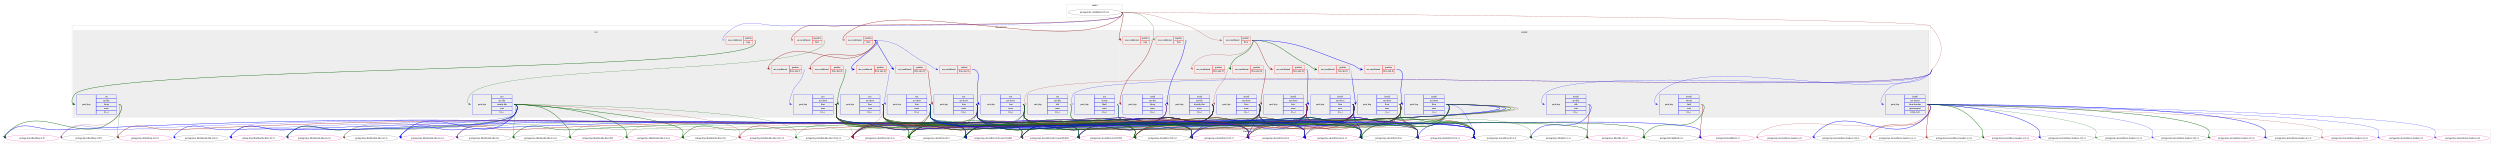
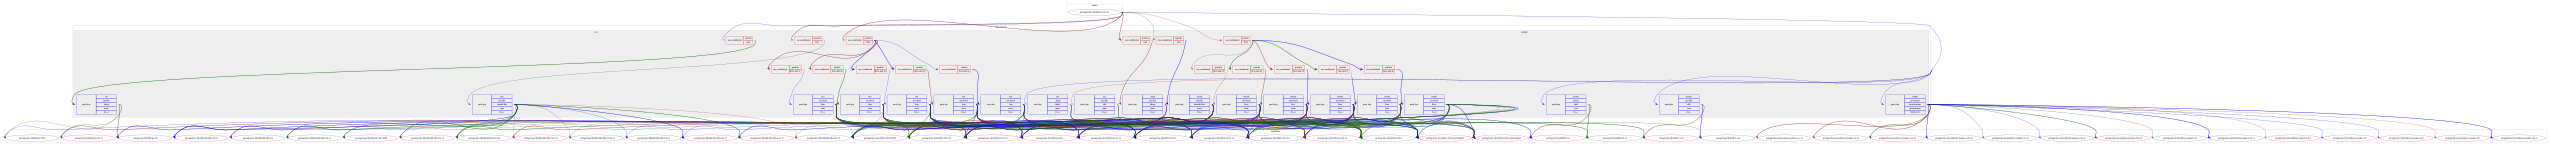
node "portage://sys-kernel/linux-headers-6.1": added
